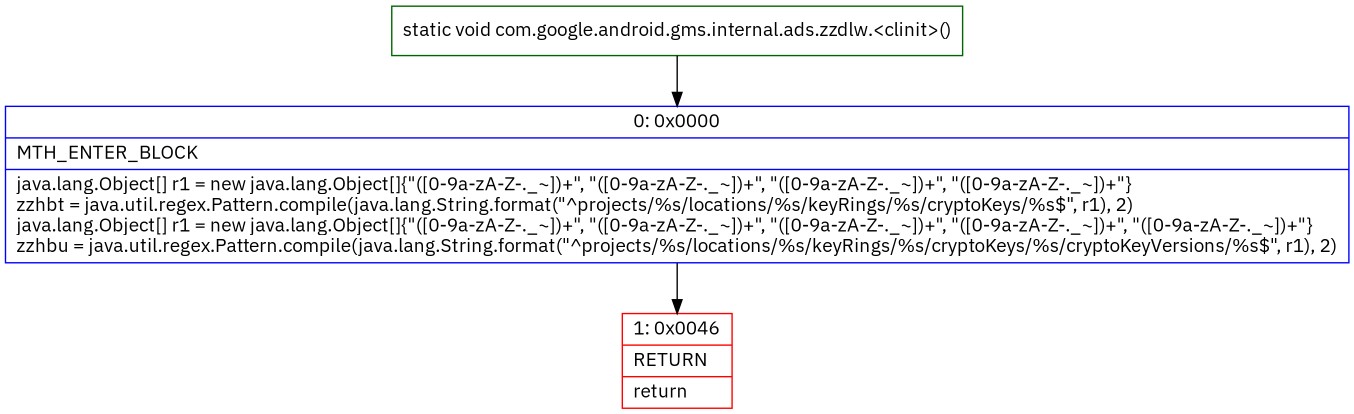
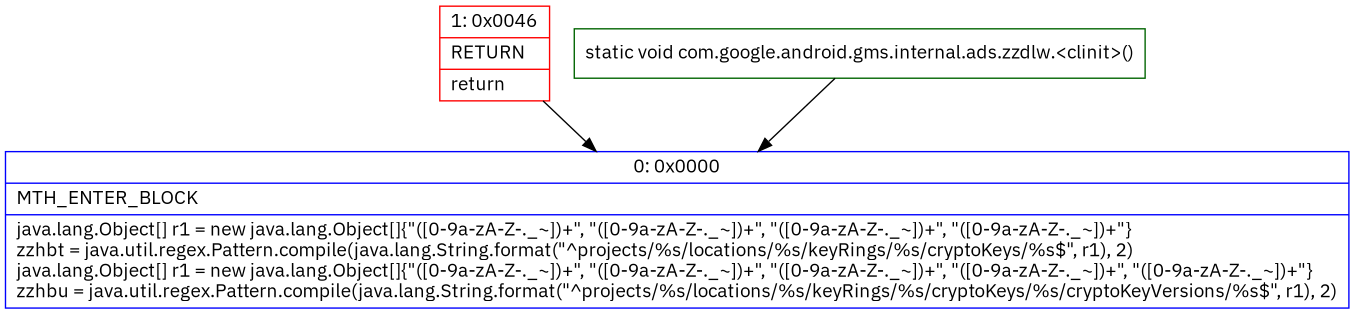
edge "0: 0x0000" -> "1: 0x0046": reversed
